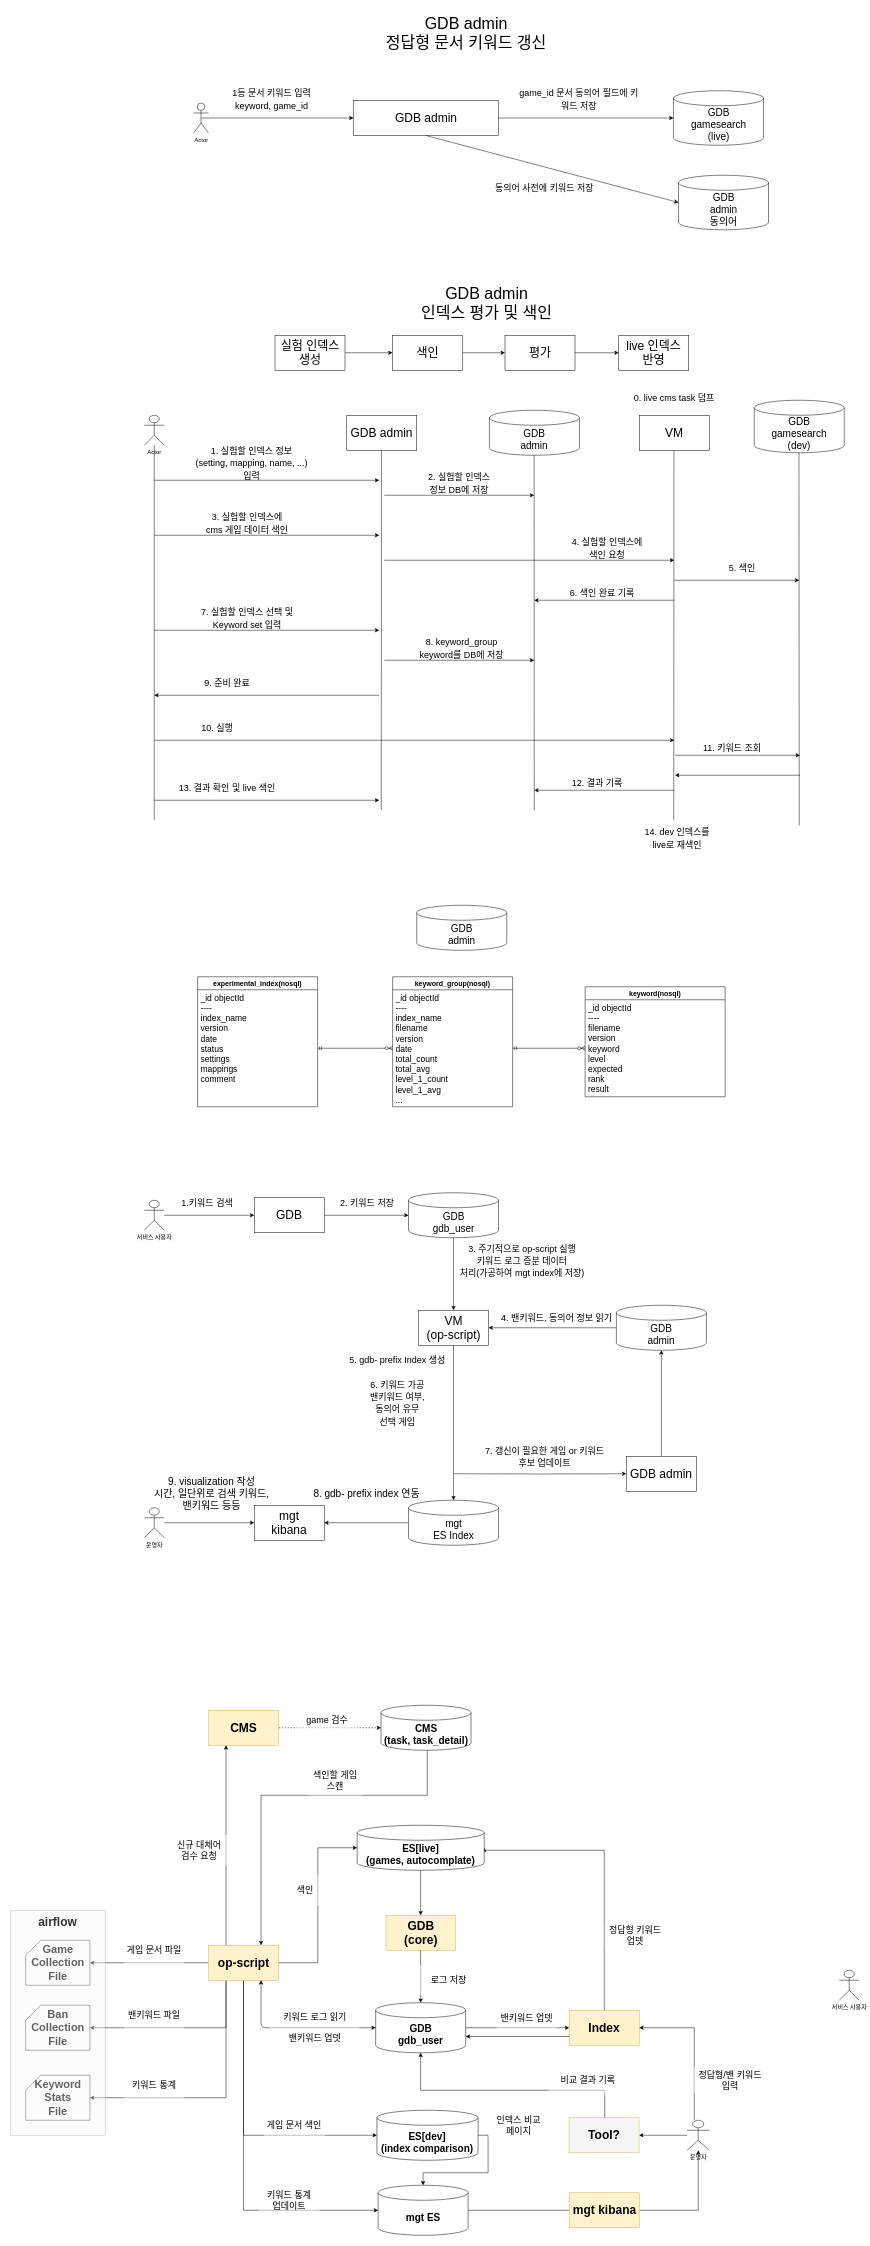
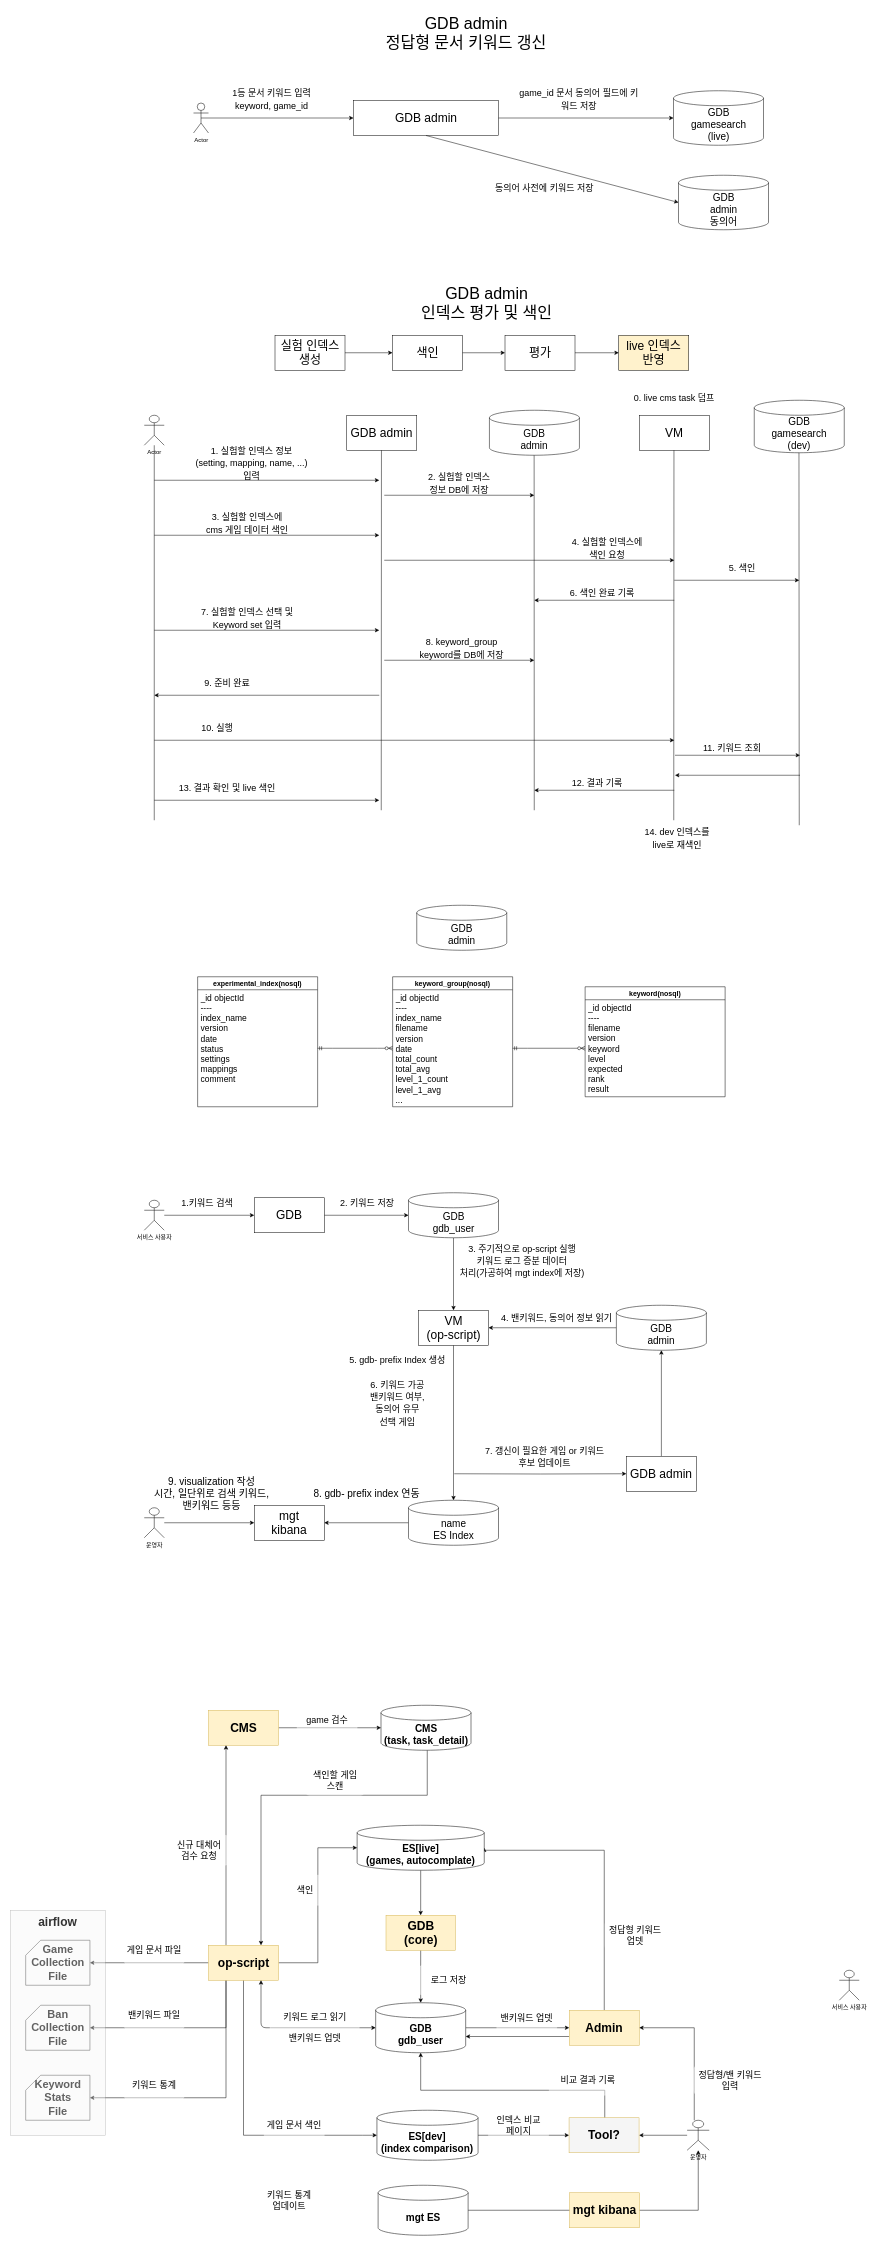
node "live 인덱스 반영": fillcolor #ffffff -> #fff2cc
node "mgt ES Index": label "mgt ES Index" -> "name ES Index"
edge "CMS" -> "CMS (task, task_detail)": style dashed -> solid
node "Index": label "Index" -> "Admin"
edge "ES[dev] (index comparison)" -> "mgt ES": now "ES[dev] (index comparison)" -> "Tool?"
edge "op-script" -> "mgt ES": removed
